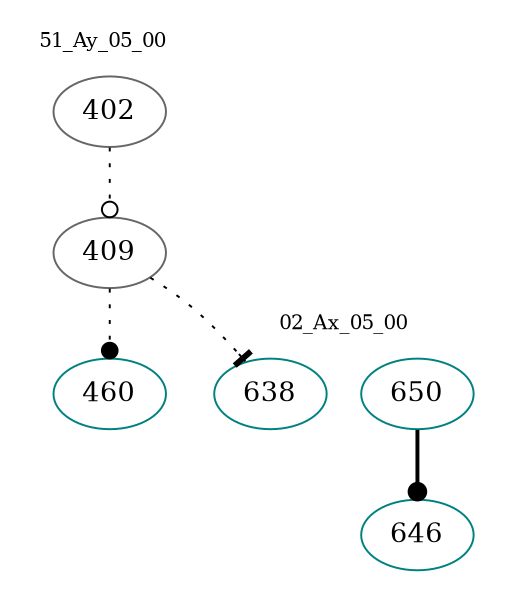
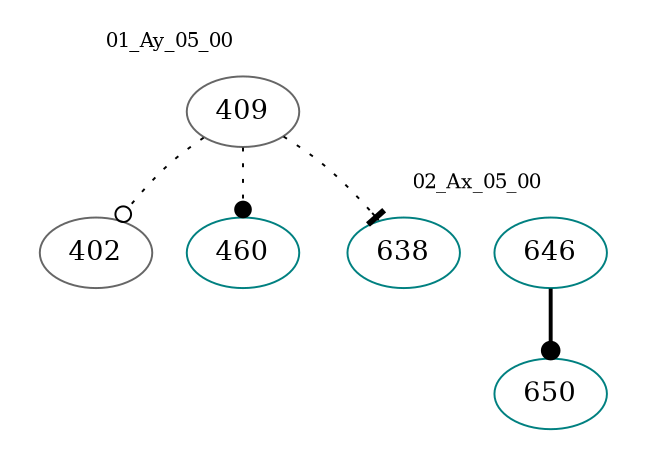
cluster "51_Ay_05_00": label "51_Ay_05_00" -> "01_Ay_05_00"
edge "402" -> "409": reversed
edge "650" -> "646": reversed
